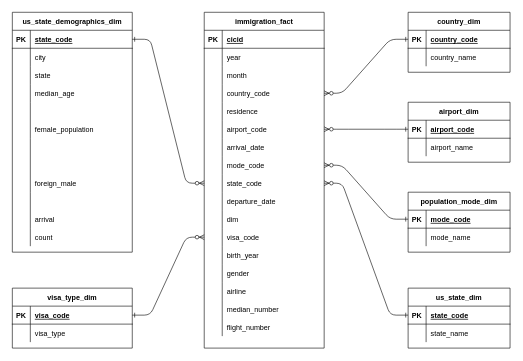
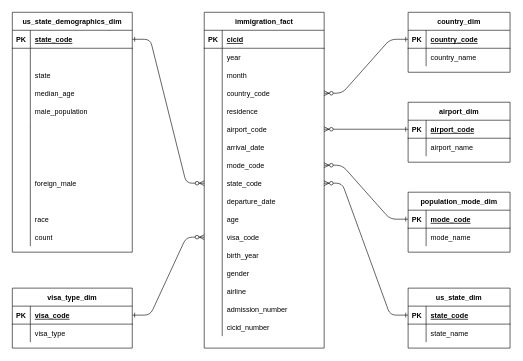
node "city": removed
node "male_population": added
node "female_population": removed
node "arrival": label "arrival" -> "race"
node "dim": label "dim" -> "age"
node "median_number": label "median_number" -> "admission_number"
node "flight_number": label "flight_number" -> "cicid_number"
